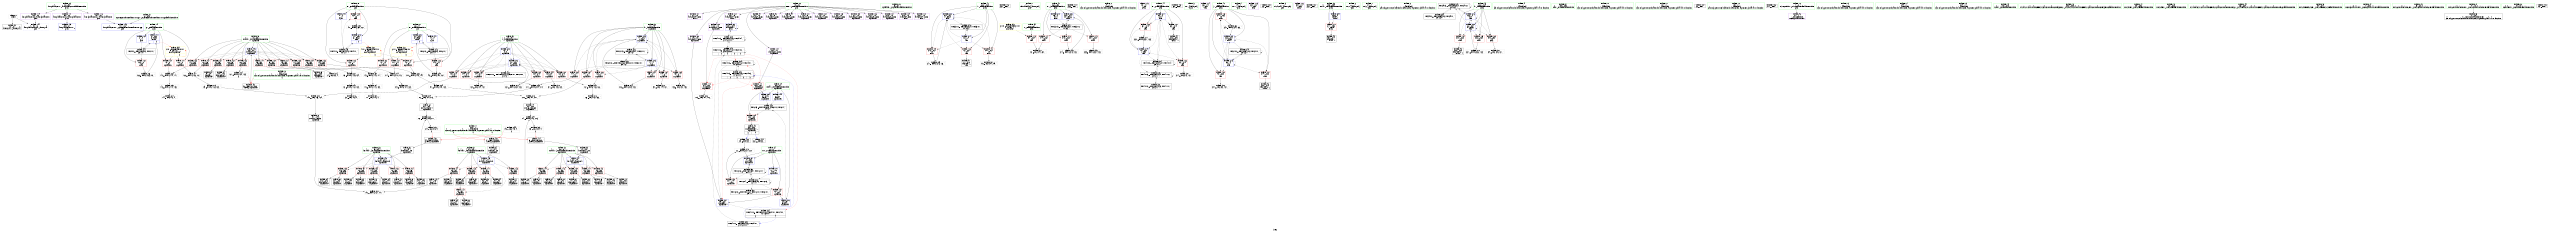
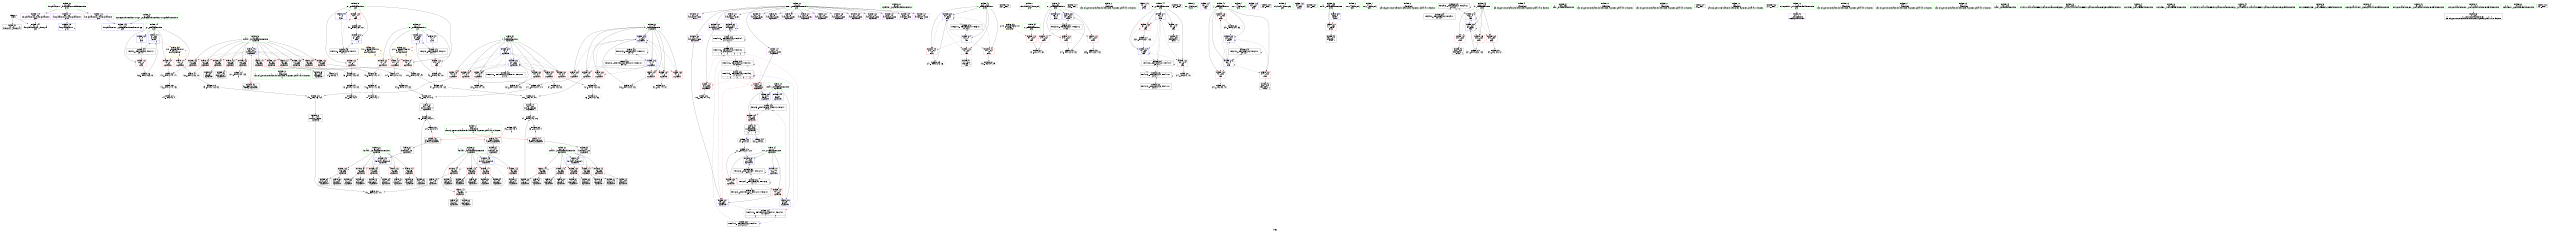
node "NodeID: 298": removed
edge "NodeID: 84" -> "NodeID: 142": now "NodeID: 31" -> "NodeID: 142"
